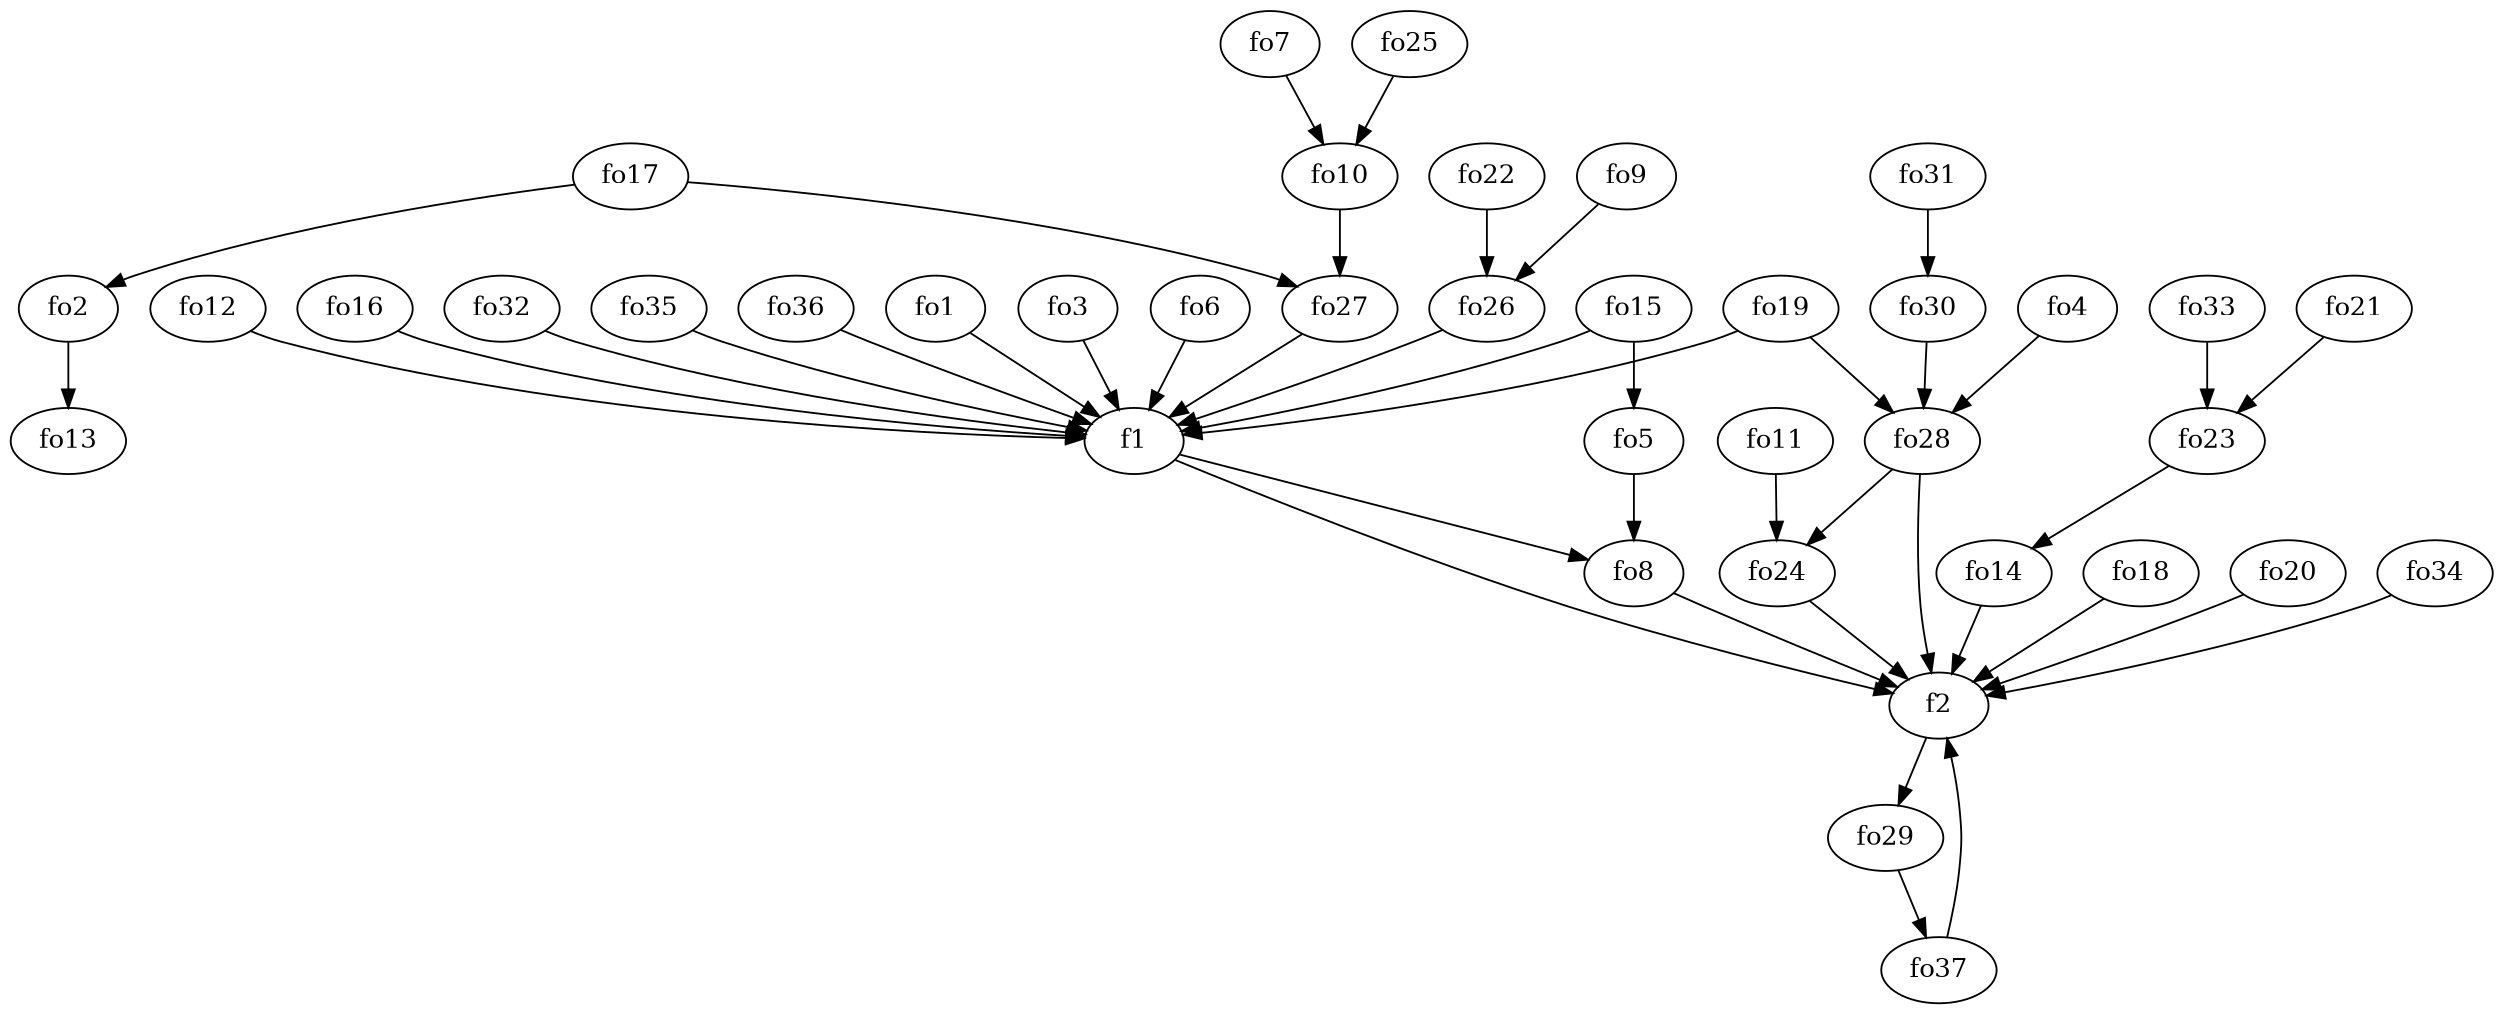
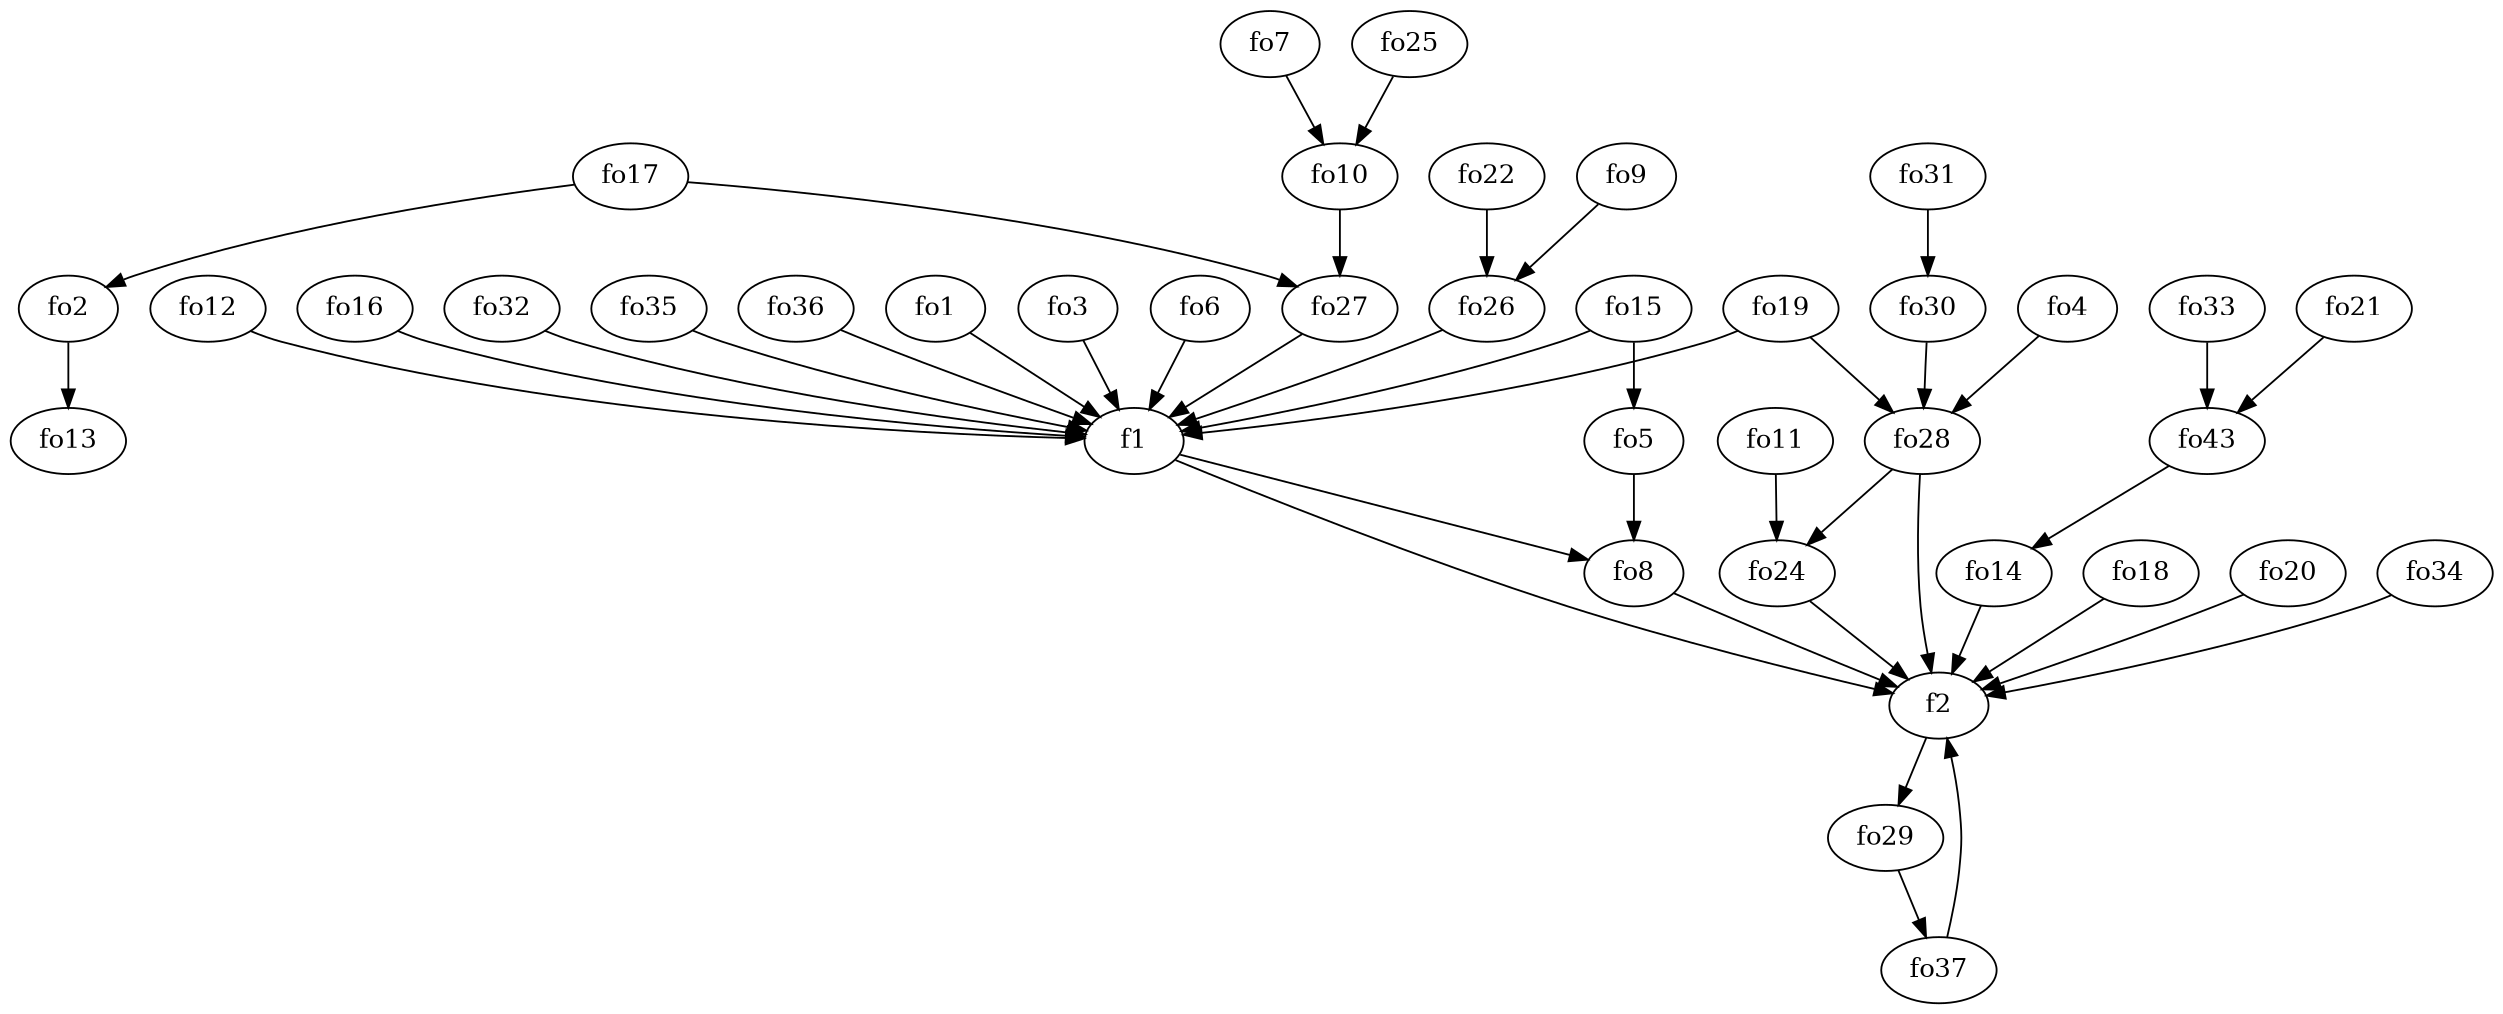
node "fo23": label "fo23" -> "fo43"
